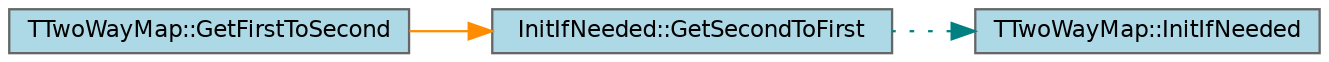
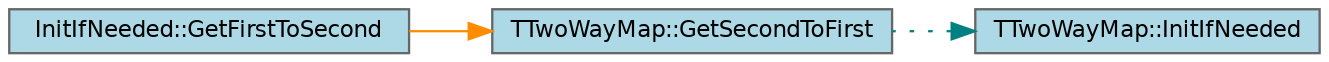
node "TTwoWayMap::GetFirstToSecond": label "TTwoWayMap::GetFirstToSecond" -> "InitIfNeeded::GetFirstToSecond"
node "InitIfNeeded::GetSecondToFirst": label "InitIfNeeded::GetSecondToFirst" -> "TTwoWayMap::GetSecondToFirst"
